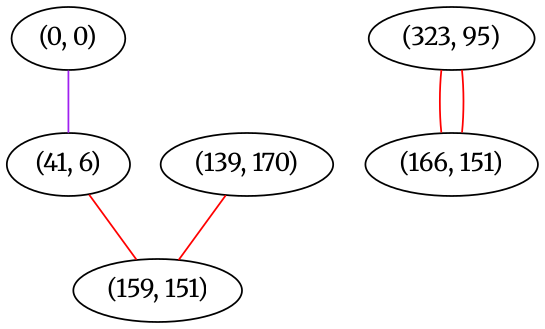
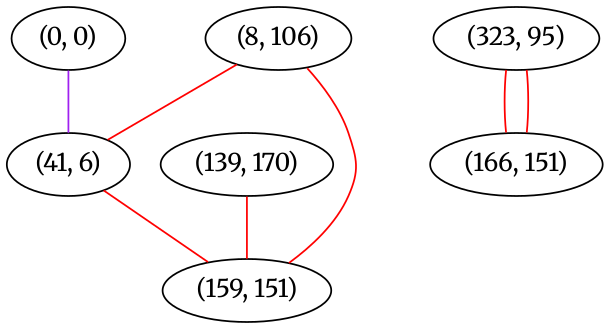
node "(8, 106)": added
